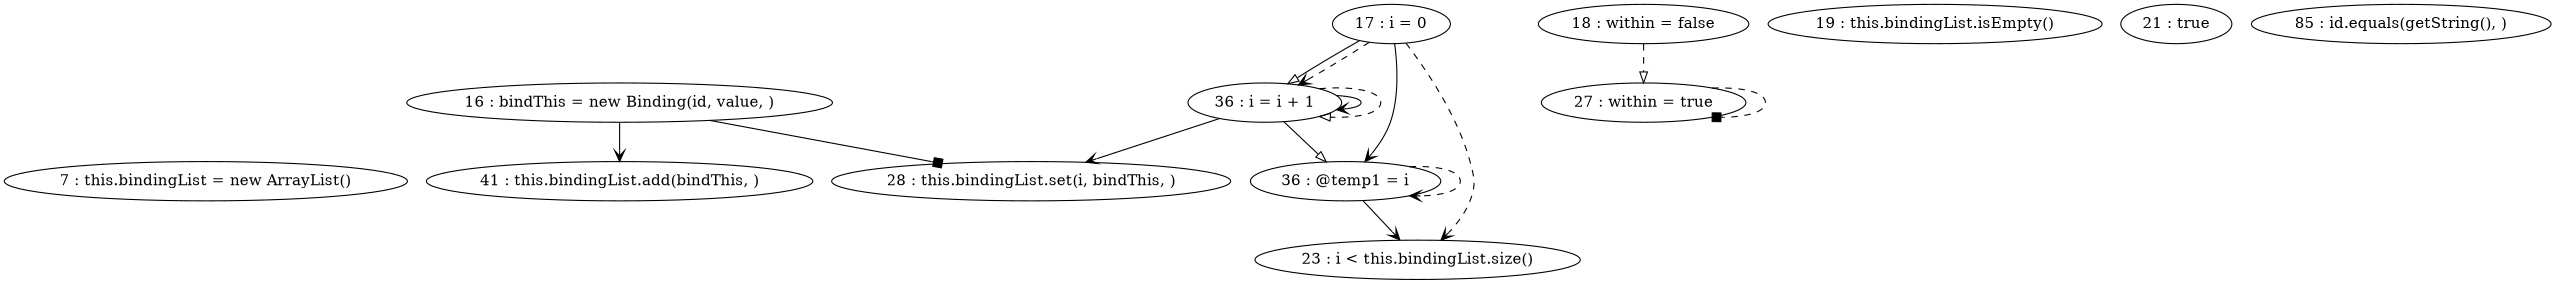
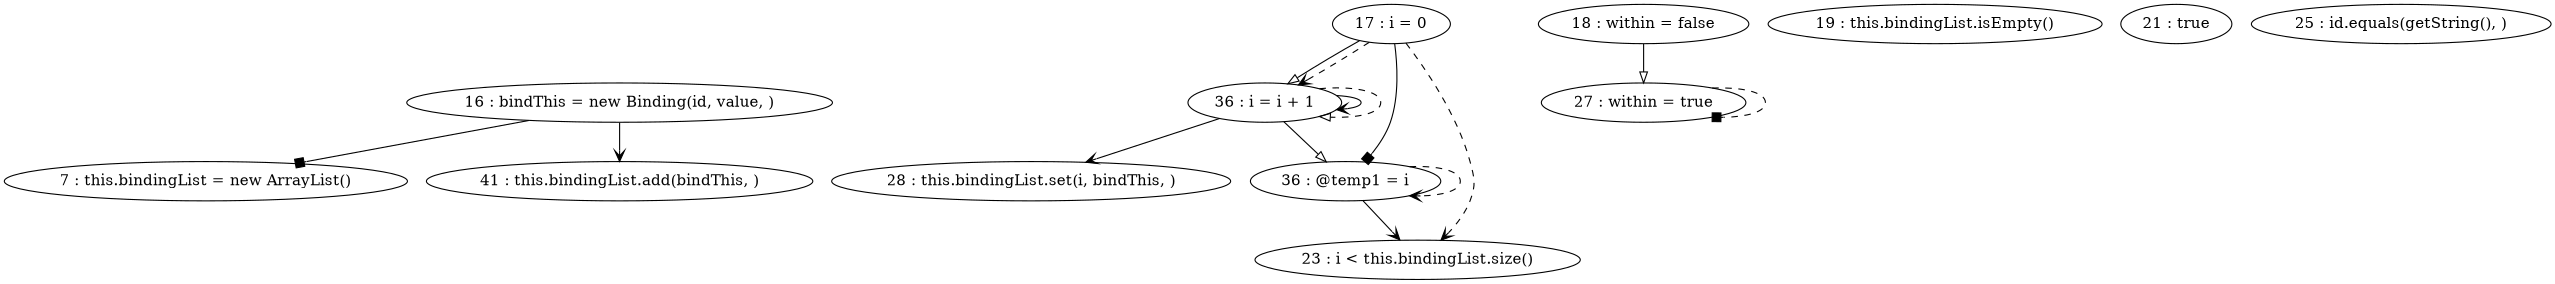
node "85 : id.equals(getString(), )": label "85 : id.equals(getString(), )" -> "25 : id.equals(getString(), )"
edge "18 : within = false" -> "27 : within = true": style dashed -> solid
edge "17 : i = 0" -> "36 : @temp1 = i": arrowhead vee -> box
edge "16 : bindThis = new Binding(id, value, )" -> "28 : this.bindingList.set(i, bindThis, )": now "16 : bindThis = new Binding(id, value, )" -> "7 : this.bindingList = new ArrayList()"
